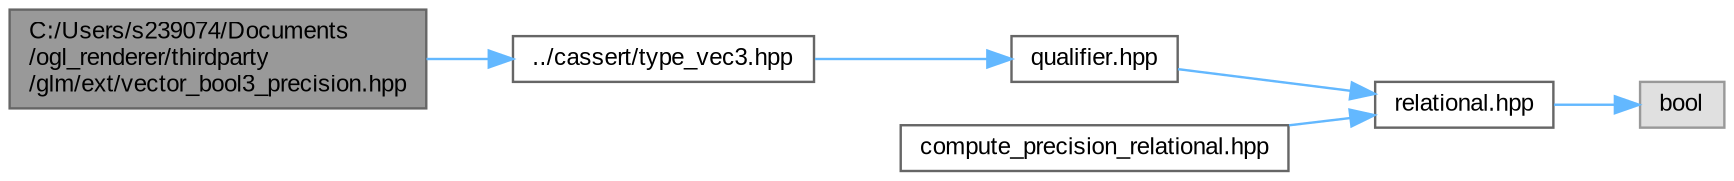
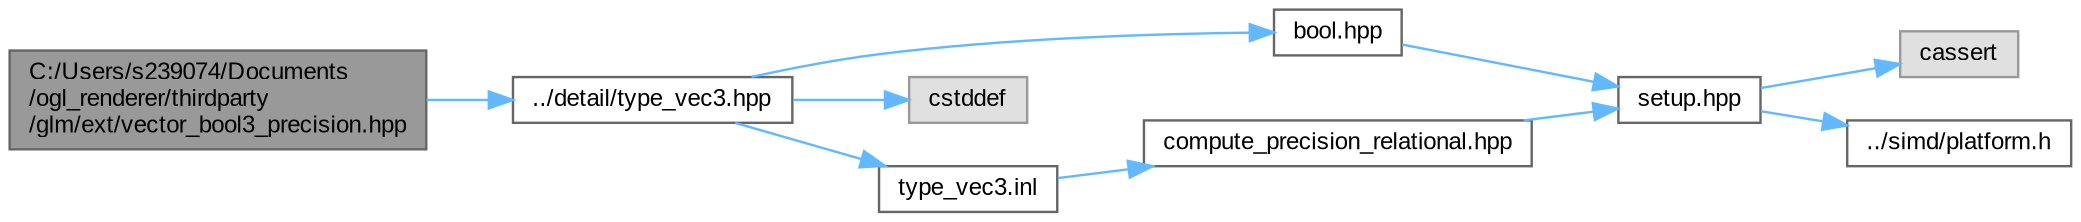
node "../cassert/type_vec3.hpp": label "../cassert/type_vec3.hpp" -> "../detail/type_vec3.hpp"
node "qualifier.hpp": label "qualifier.hpp" -> "bool.hpp"
node "cstddef": added
node "relational.hpp": label "relational.hpp" -> "setup.hpp"
node "bool": label "bool" -> "cassert"
node "../simd/platform.h": added
node "type_vec3.inl": added
